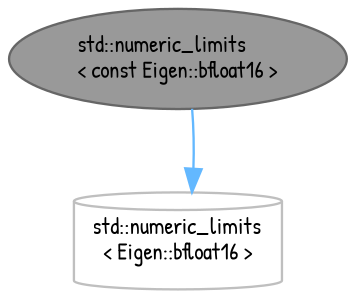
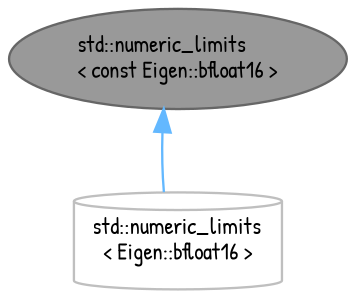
edge "std::numeric_limits < const Eigen::bfloat16 >" -> "std::numeric_limits < Eigen::bfloat16 >": reversed
